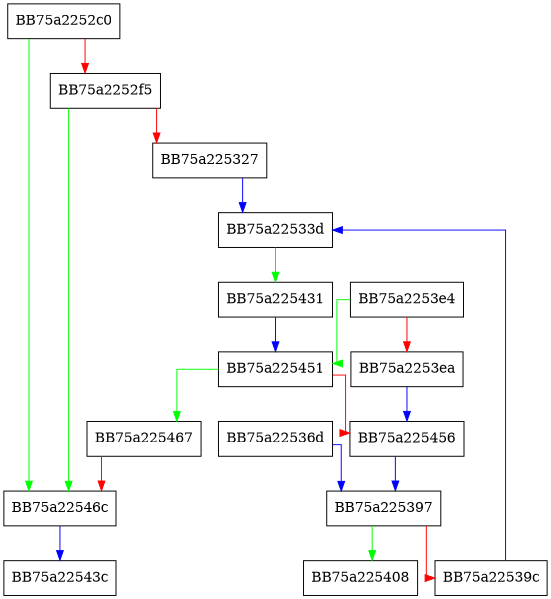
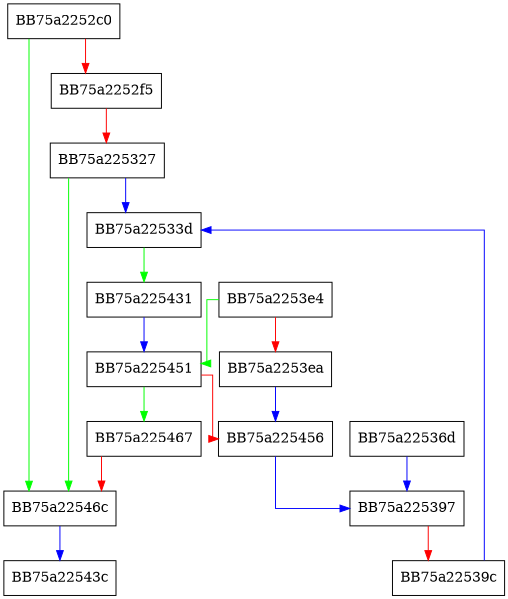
edge "BB75a2252f5" -> "BB75a22546c": now "BB75a225327" -> "BB75a22546c"
node "BB75a225408": removed
